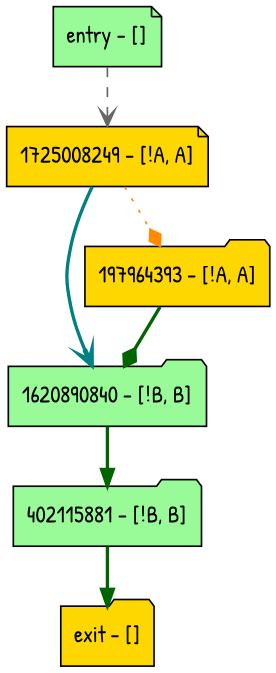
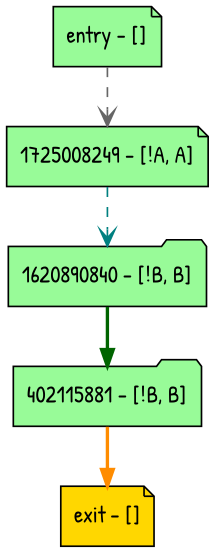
node "1725008249 - [!A, A]": fillcolor gold -> palegreen
edge "1725008249 - [!A, A]" -> "1620890840 - [!B, B]": style bold -> dashed
node "197964393 - [!A, A]": removed
edge "402115881 - [!B, B]" -> "exit - []": color darkgreen -> darkorange
node "exit - []": shape folder -> note
